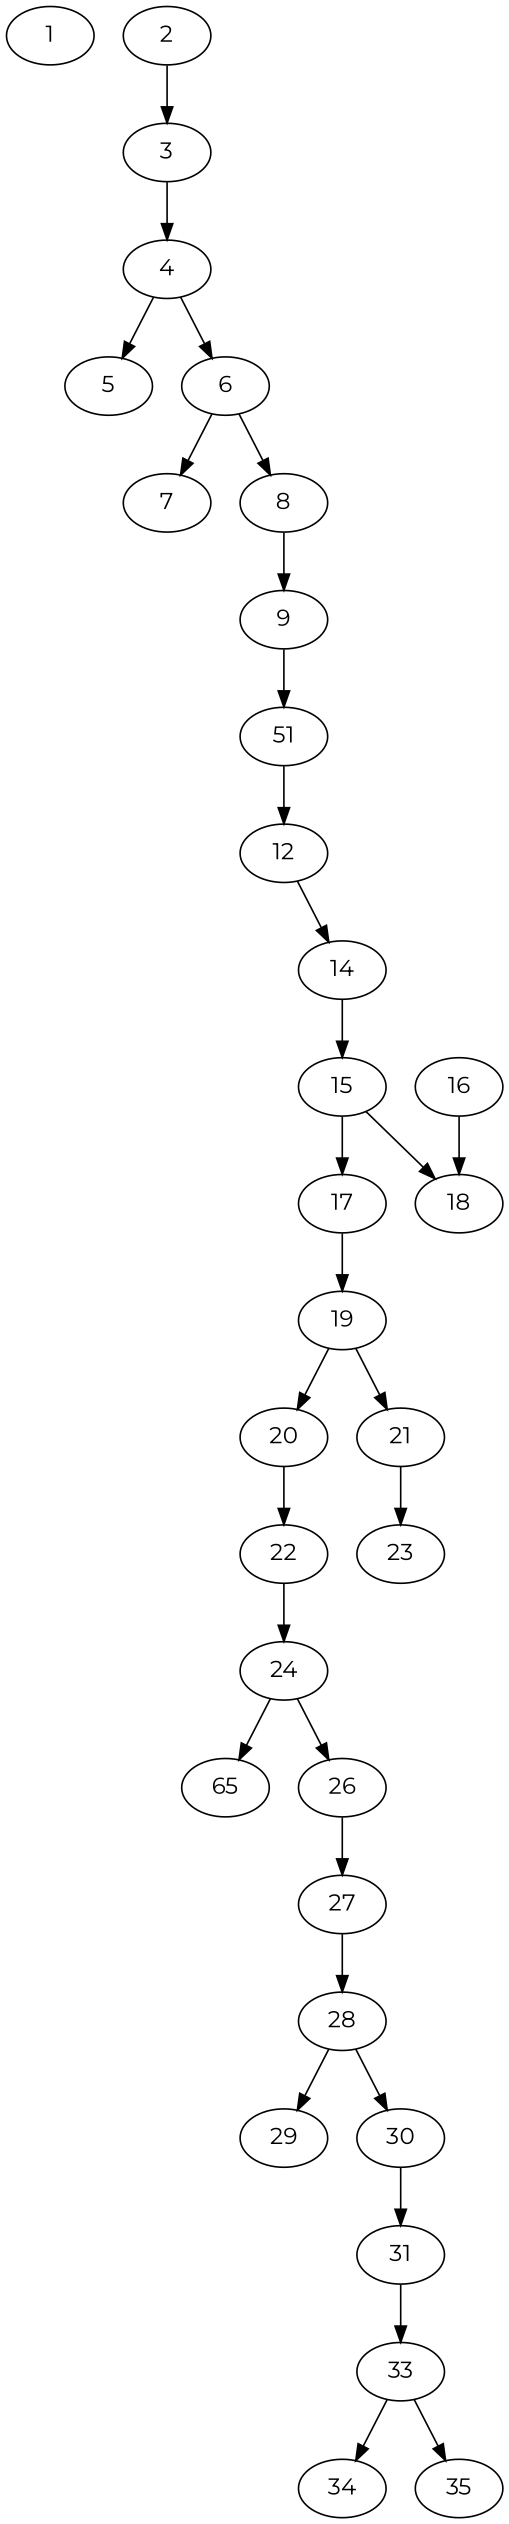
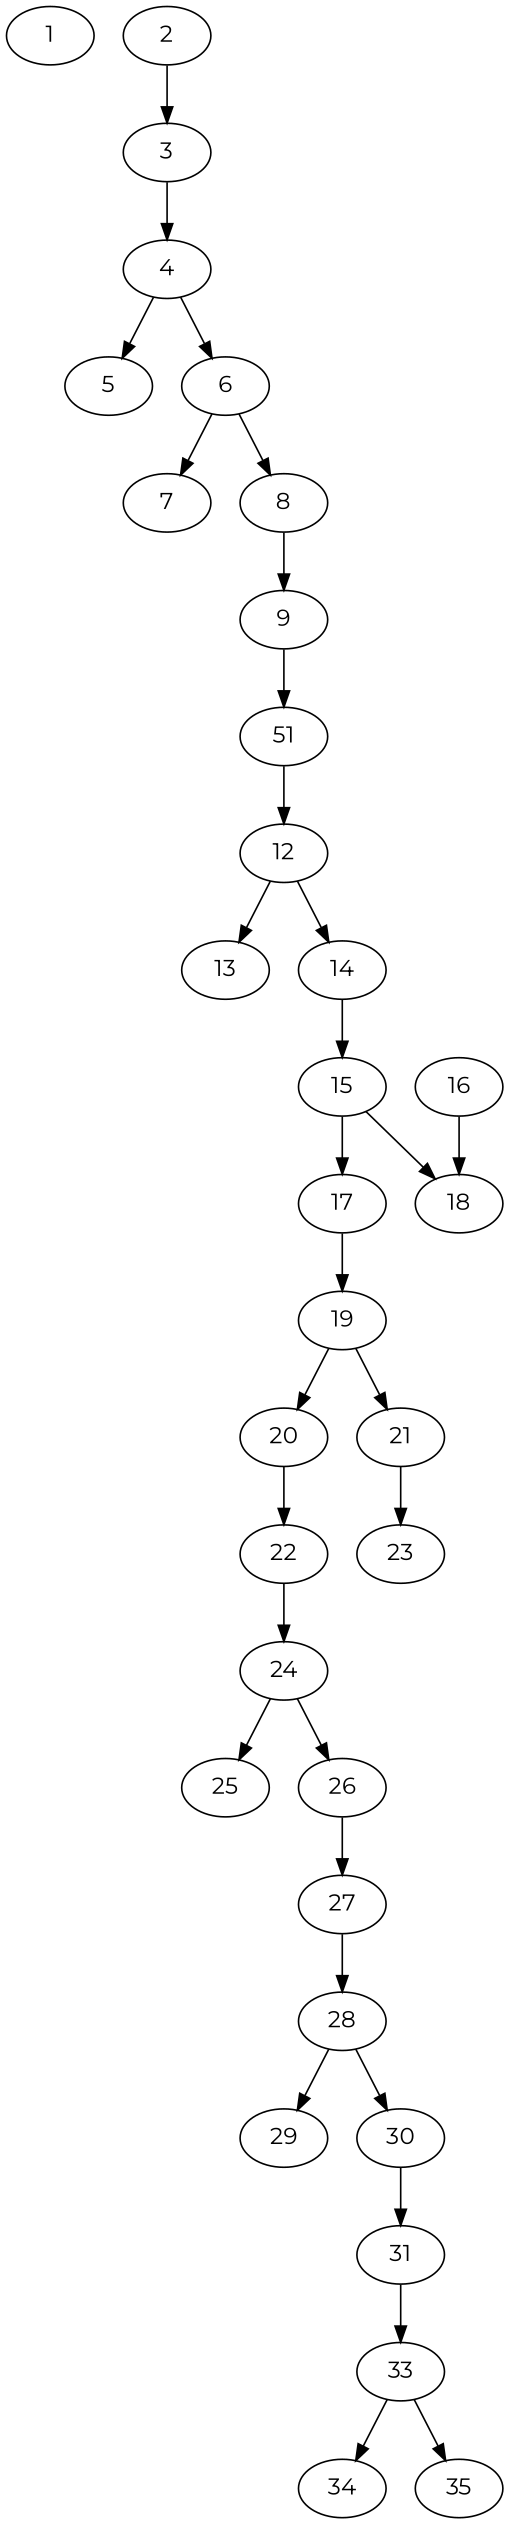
node "13": added
node "65": label "65" -> "25"
